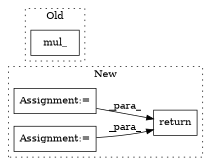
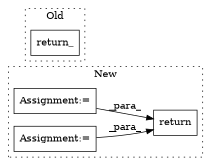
node "mul_": label "mul_" -> "return_"
